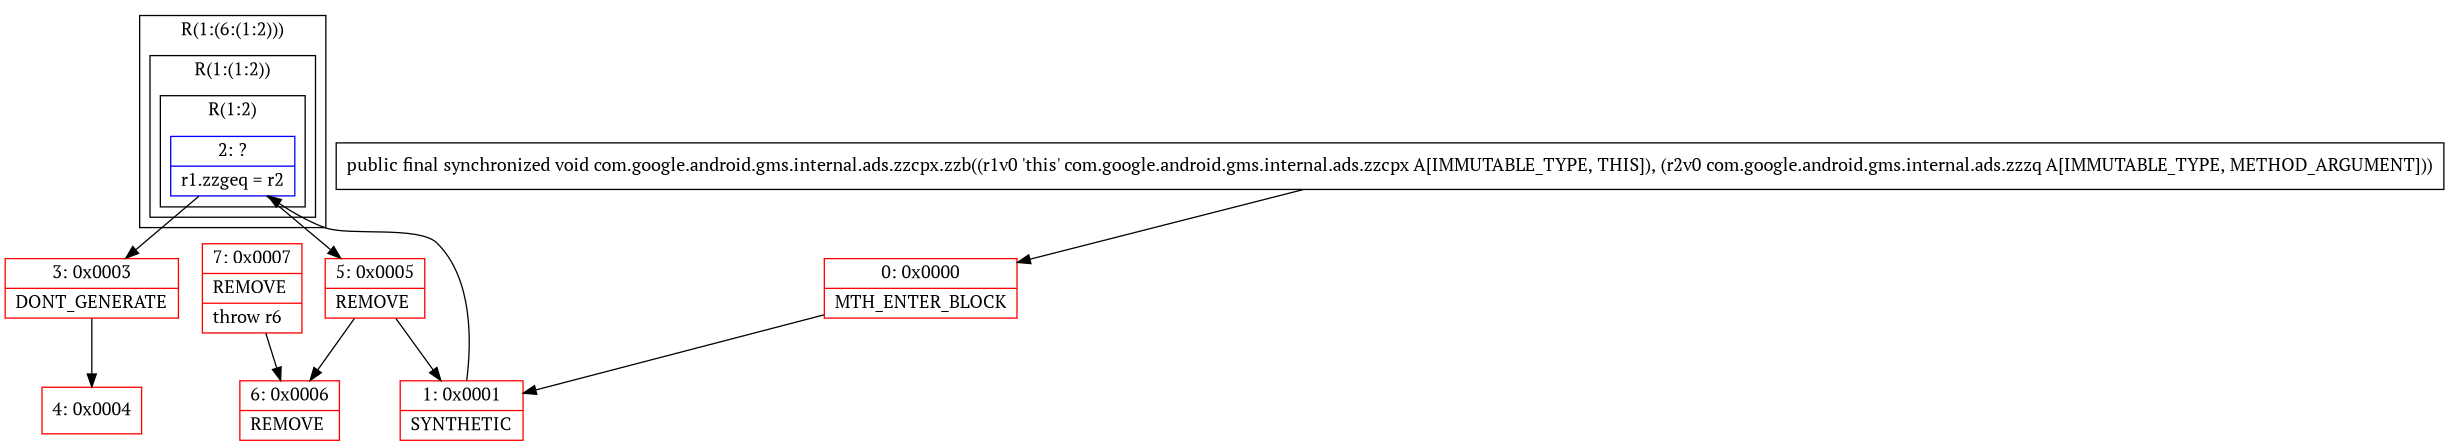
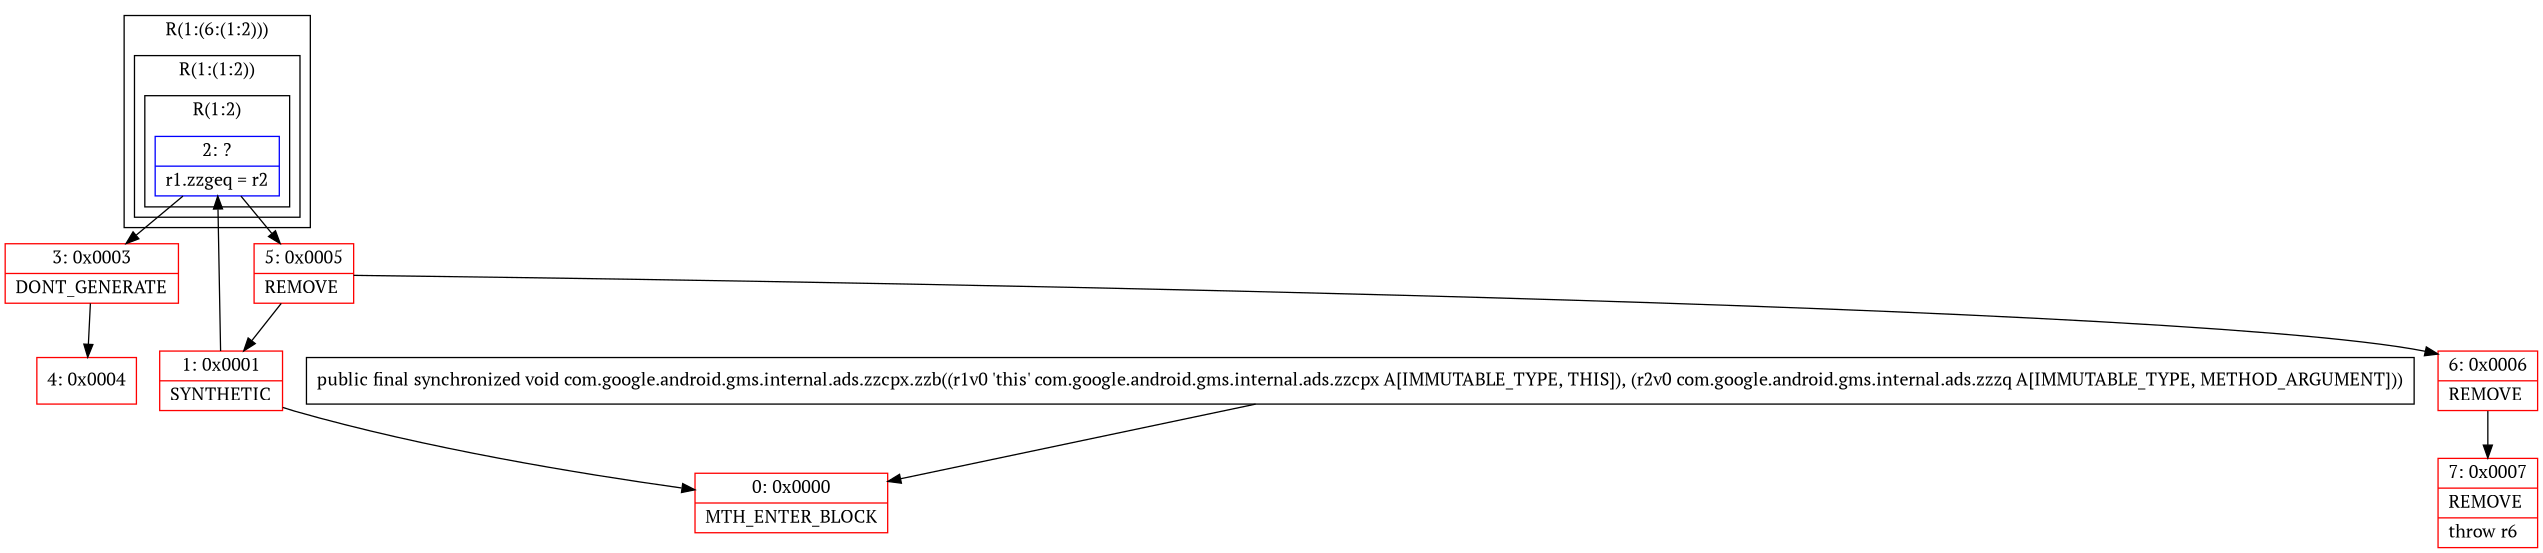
edge "7: 0x0007" -> "6: 0x0006": reversed
edge "0: 0x0000" -> "1: 0x0001": reversed
